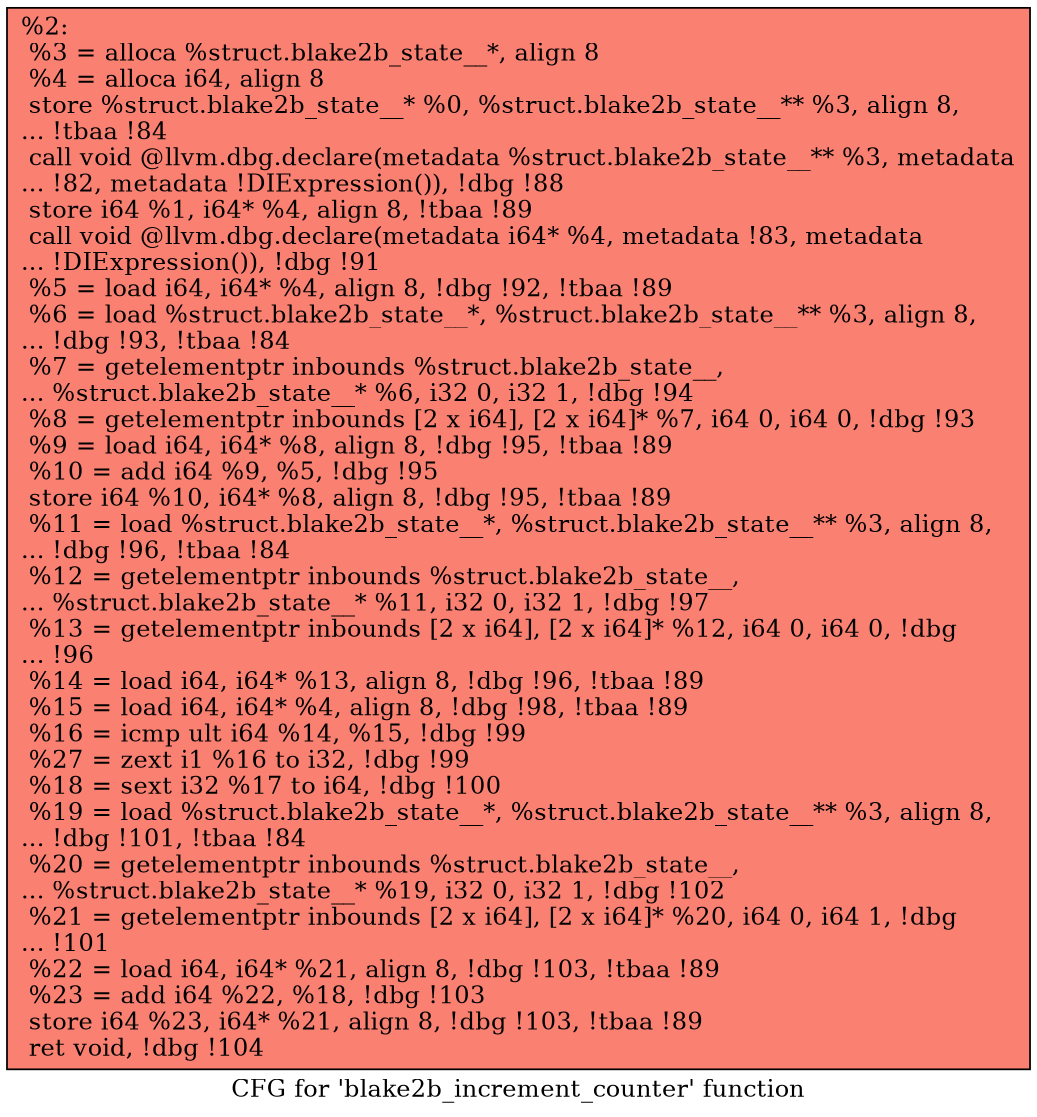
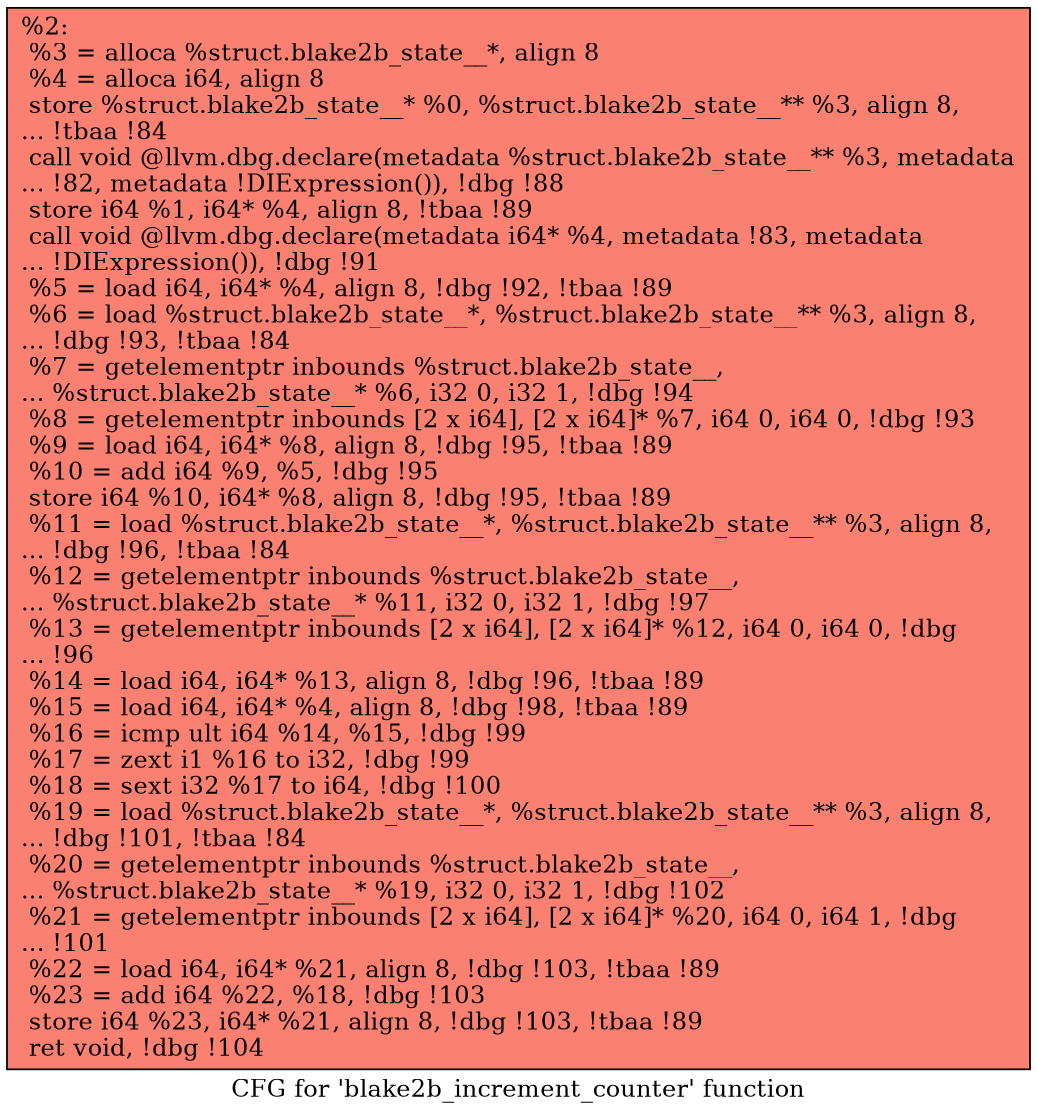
node "%2:": text "%27 = zext i1 %16 to i32, !dbg !99" -> "%17 = zext i1 %16 to i32, !dbg !99"
